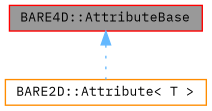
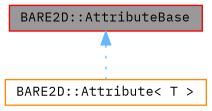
node "BARE4D::AttributeBase": label "BARE4D::AttributeBase" -> "BARE2D::AttributeBase"
